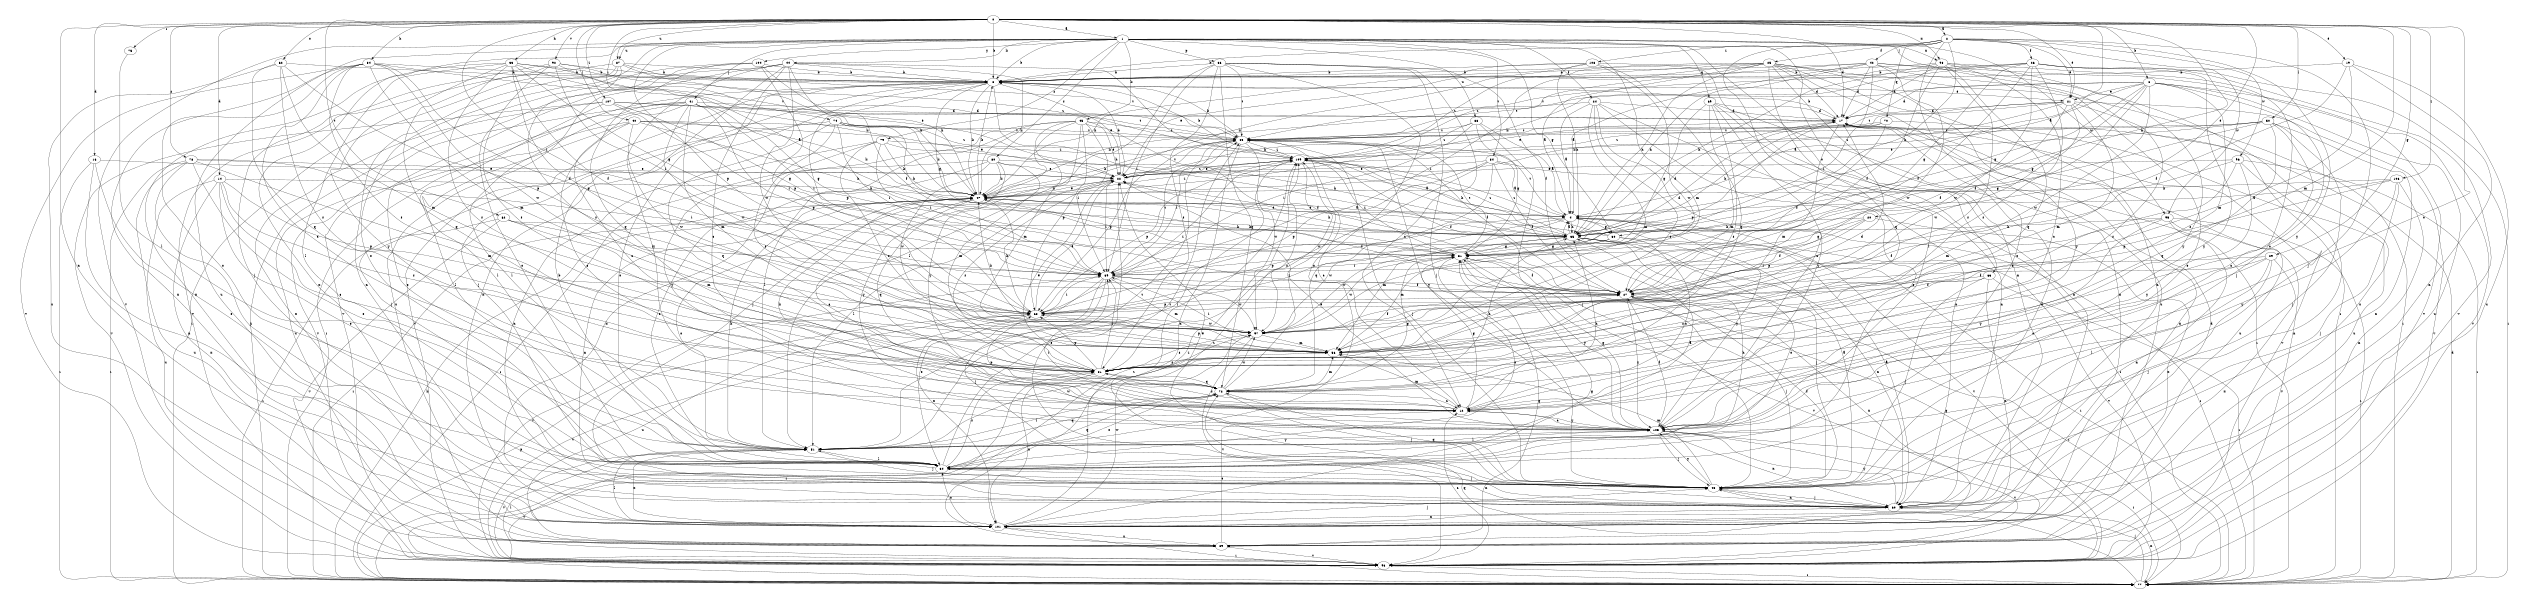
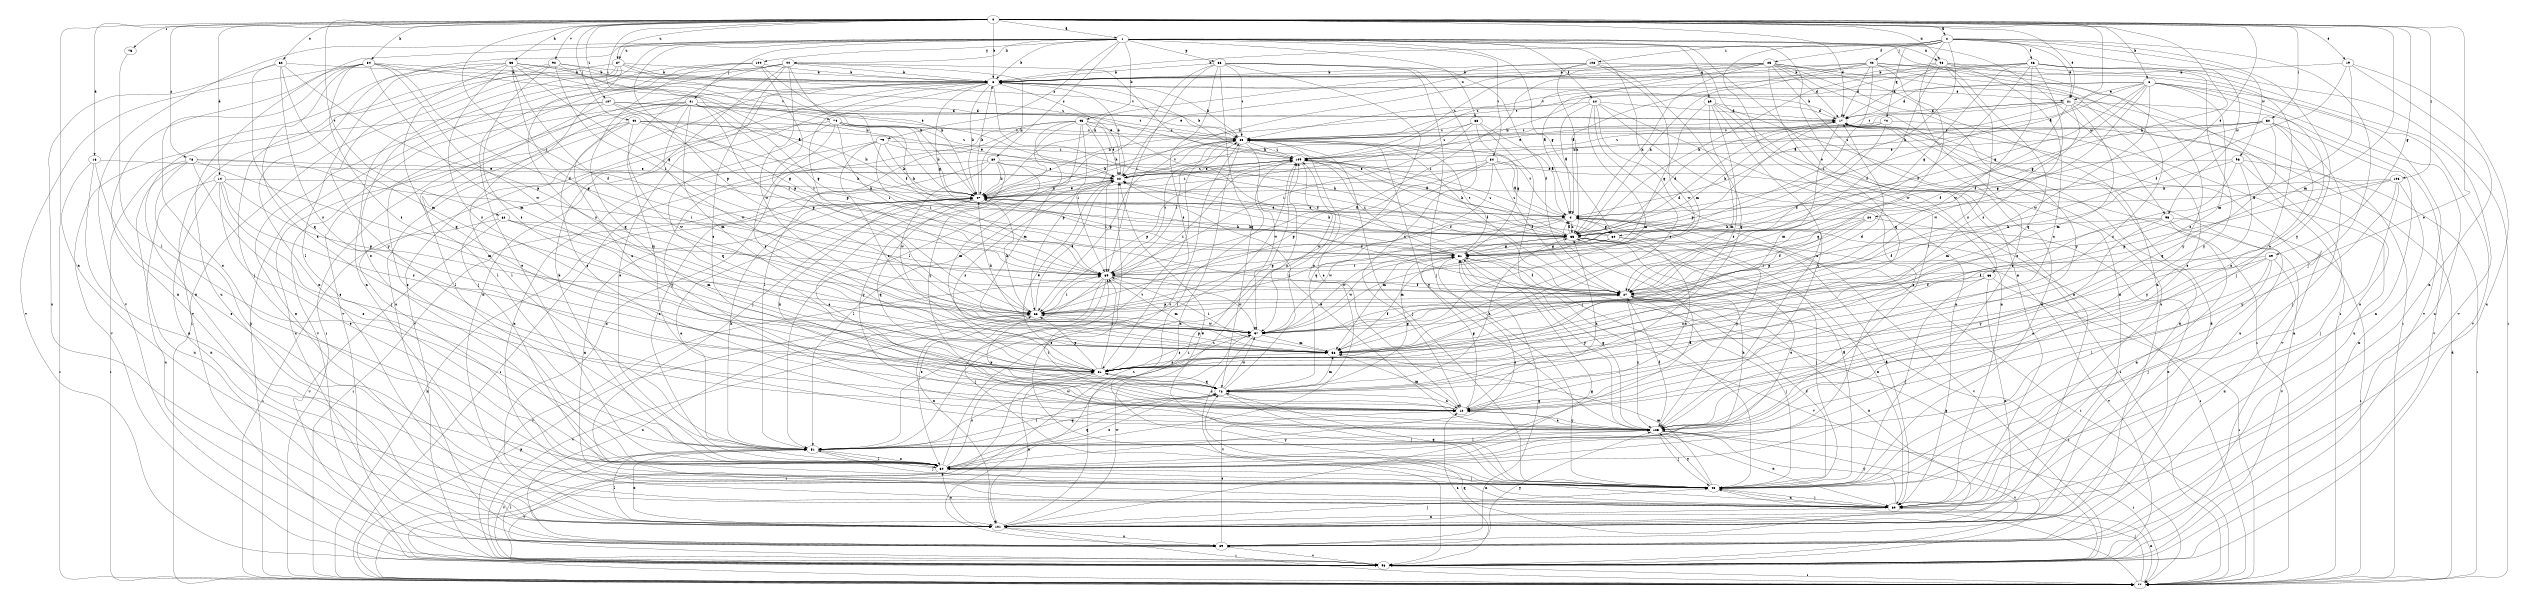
edge "51" -> "64": added, label "o"
edge "89" -> "105": added, label "y"
